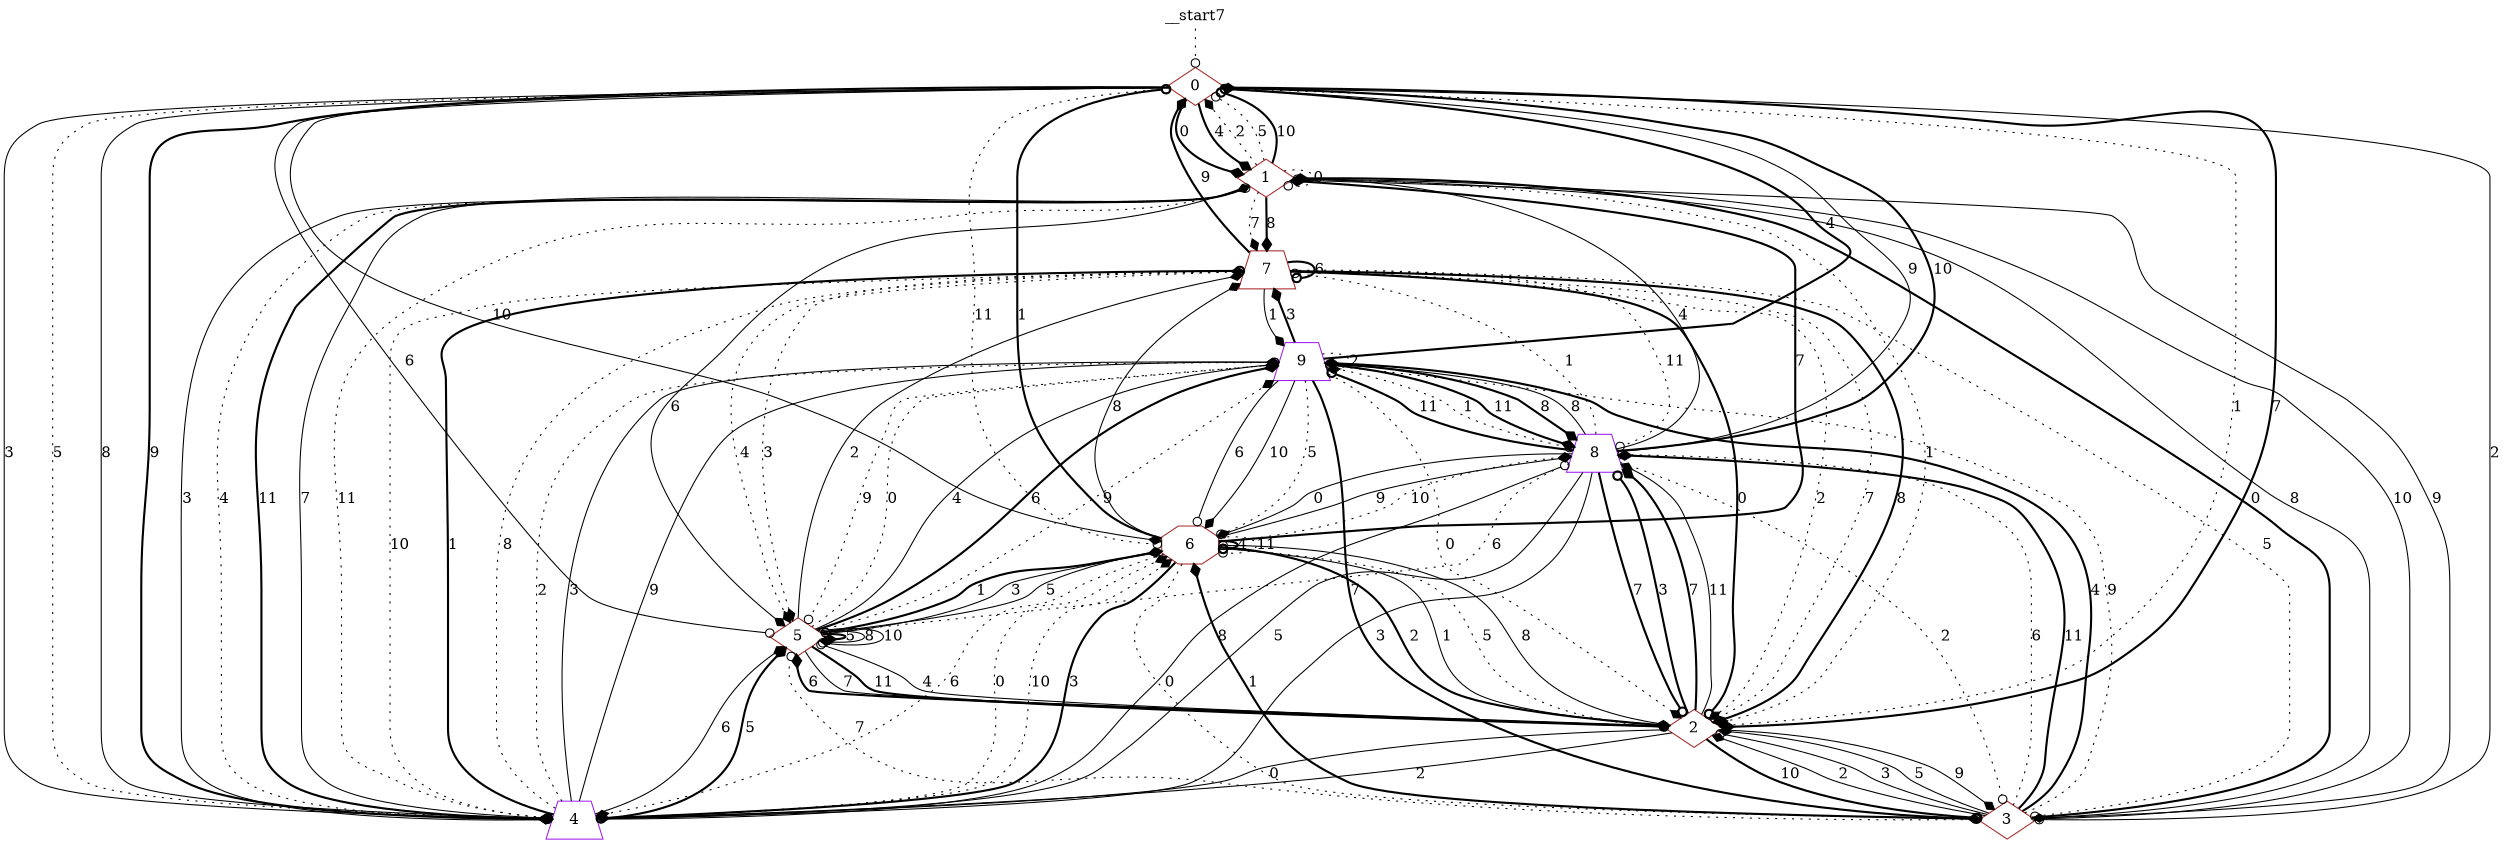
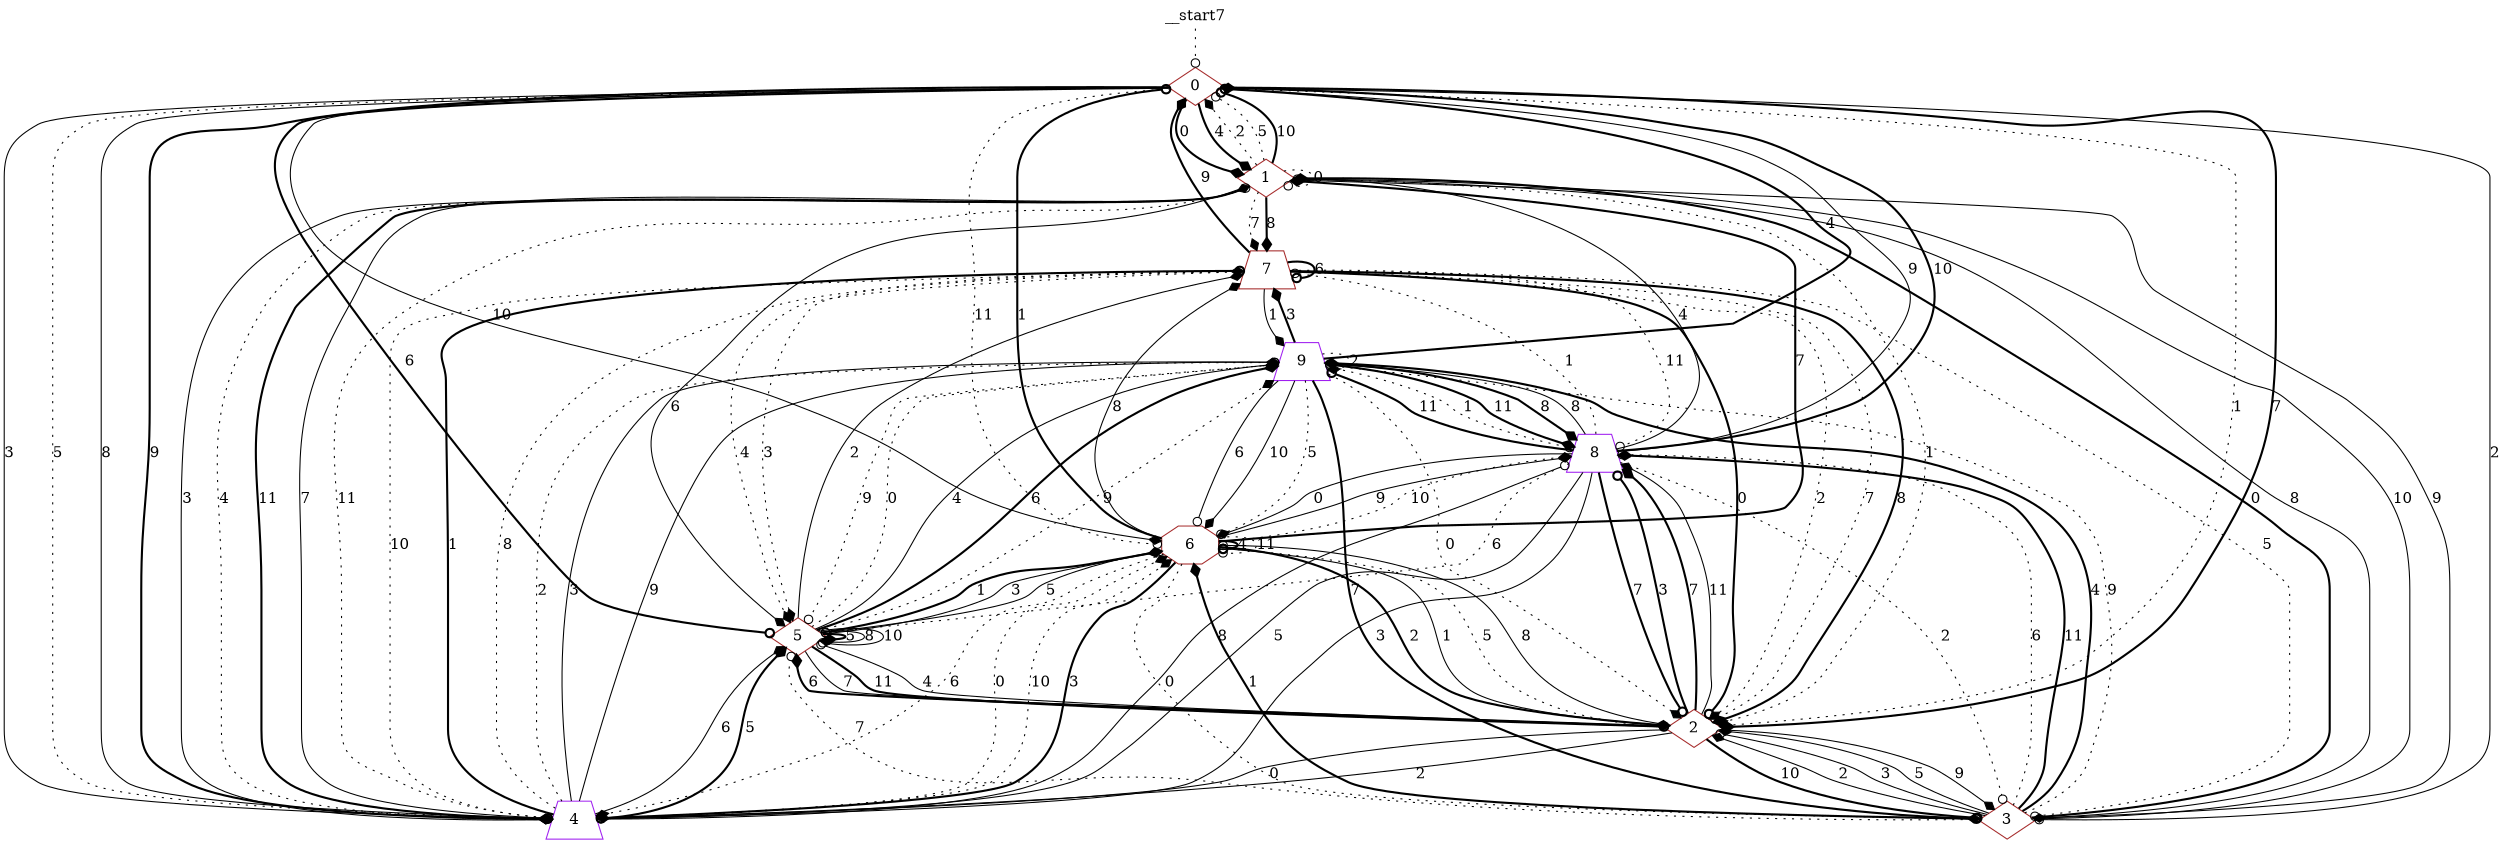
edge "0" -> "5": style solid -> bold
